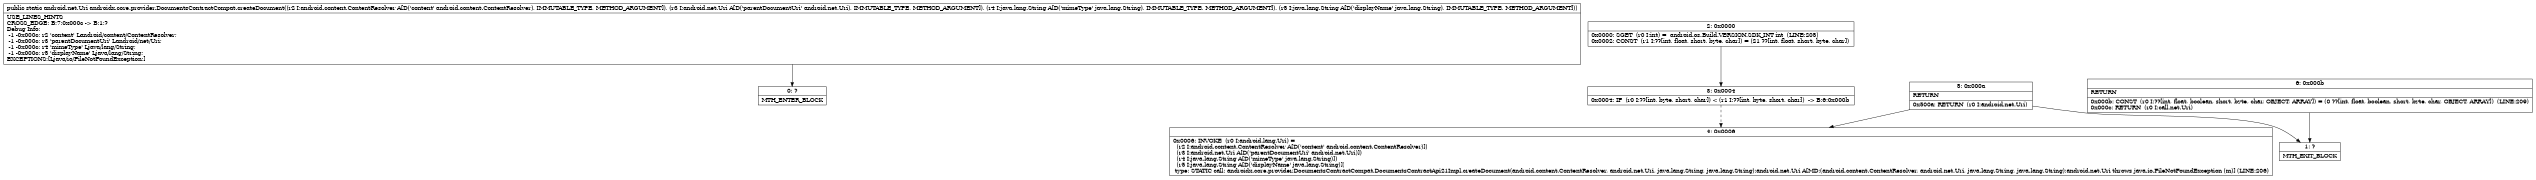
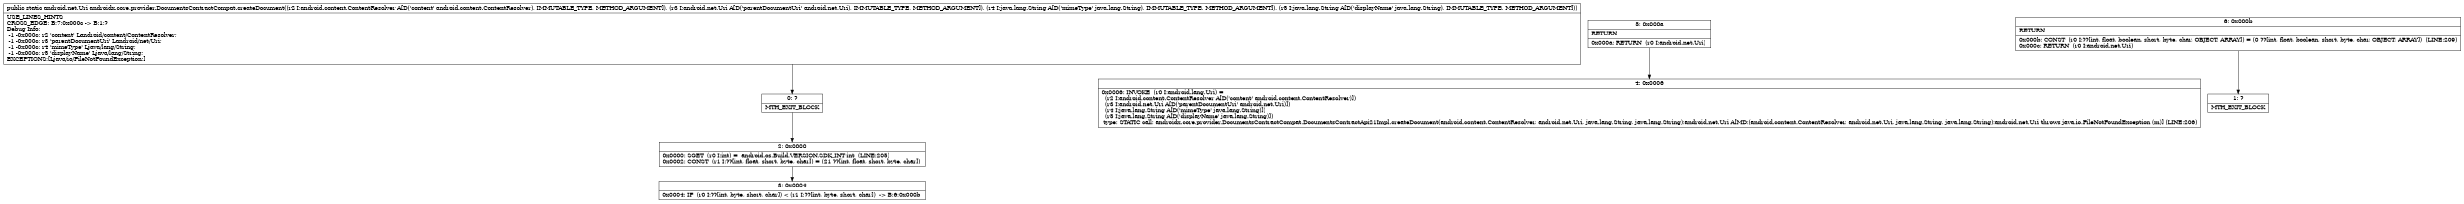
node "0: ?": text "MTH_ENTER_BLOCK" -> "MTH_EXIT_BLOCK"
node "5: 0x000a": text "0x500a: RETURN  (r0 I:android.net.Uri)" -> "0x000a: RETURN  (r0 I:android.net.Uri)"
node "6: 0x000b": text "0x000c: RETURN  (r0 I:call.net.Uri)" -> "0x000c: RETURN  (r0 I:android.net.Uri)"
edge "3: 0x0004" -> "4: 0x0006": removed
edge "5: 0x000a" -> "1: ?": removed
edge "0: ?" -> "2: 0x0000": added
